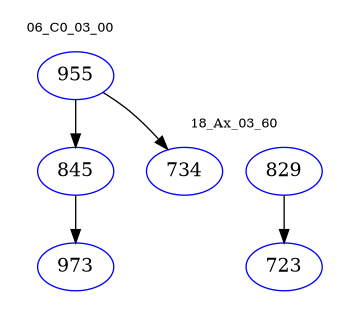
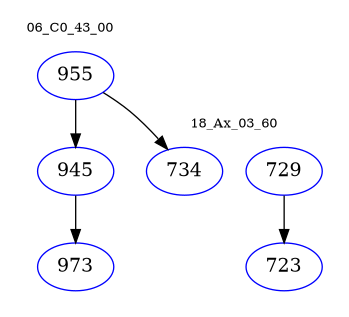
cluster "06_C0_03_00": label "06_C0_03_00" -> "06_C0_43_00"
node "845": label "845" -> "945"
node "829": label "829" -> "729"
